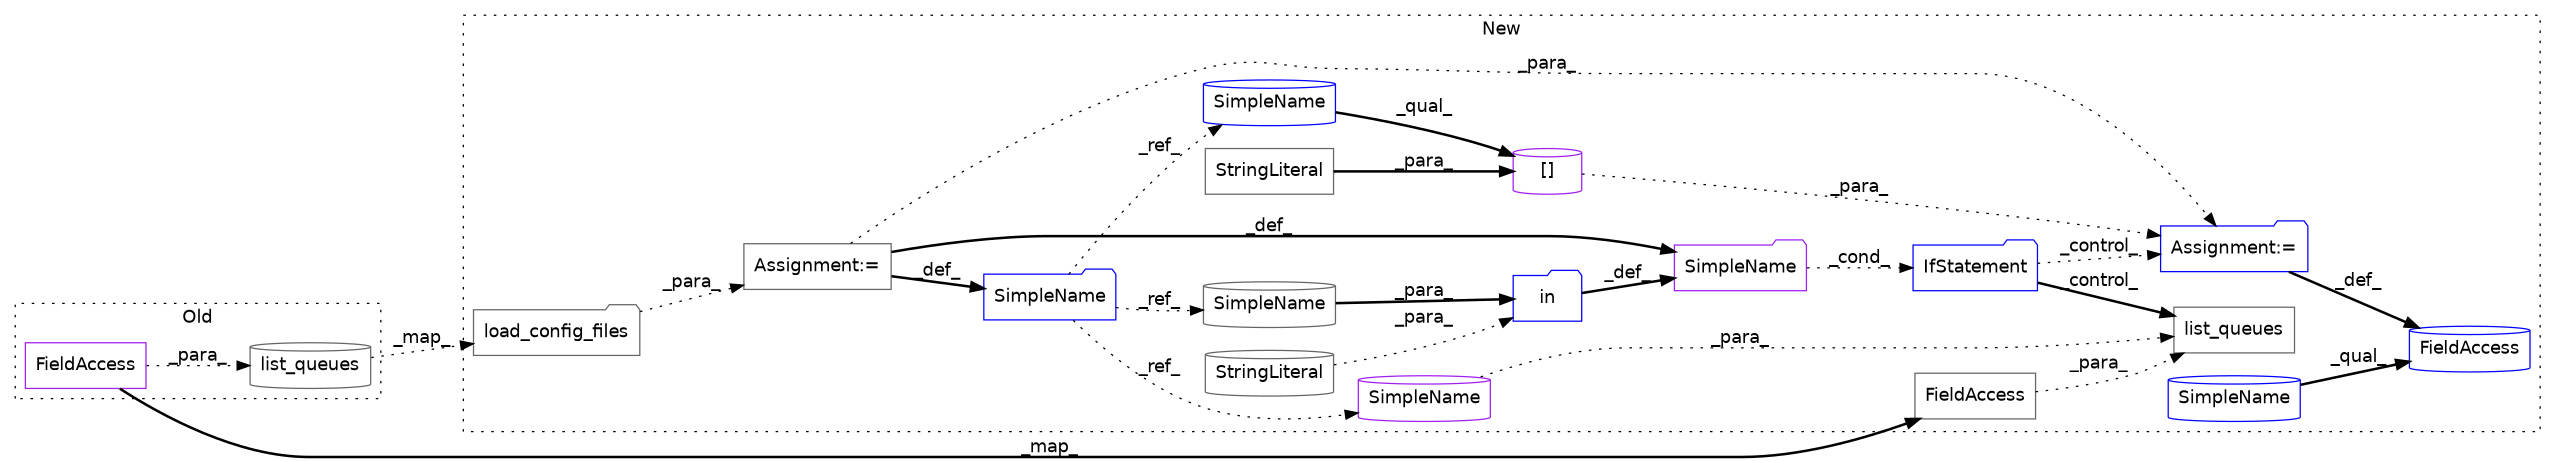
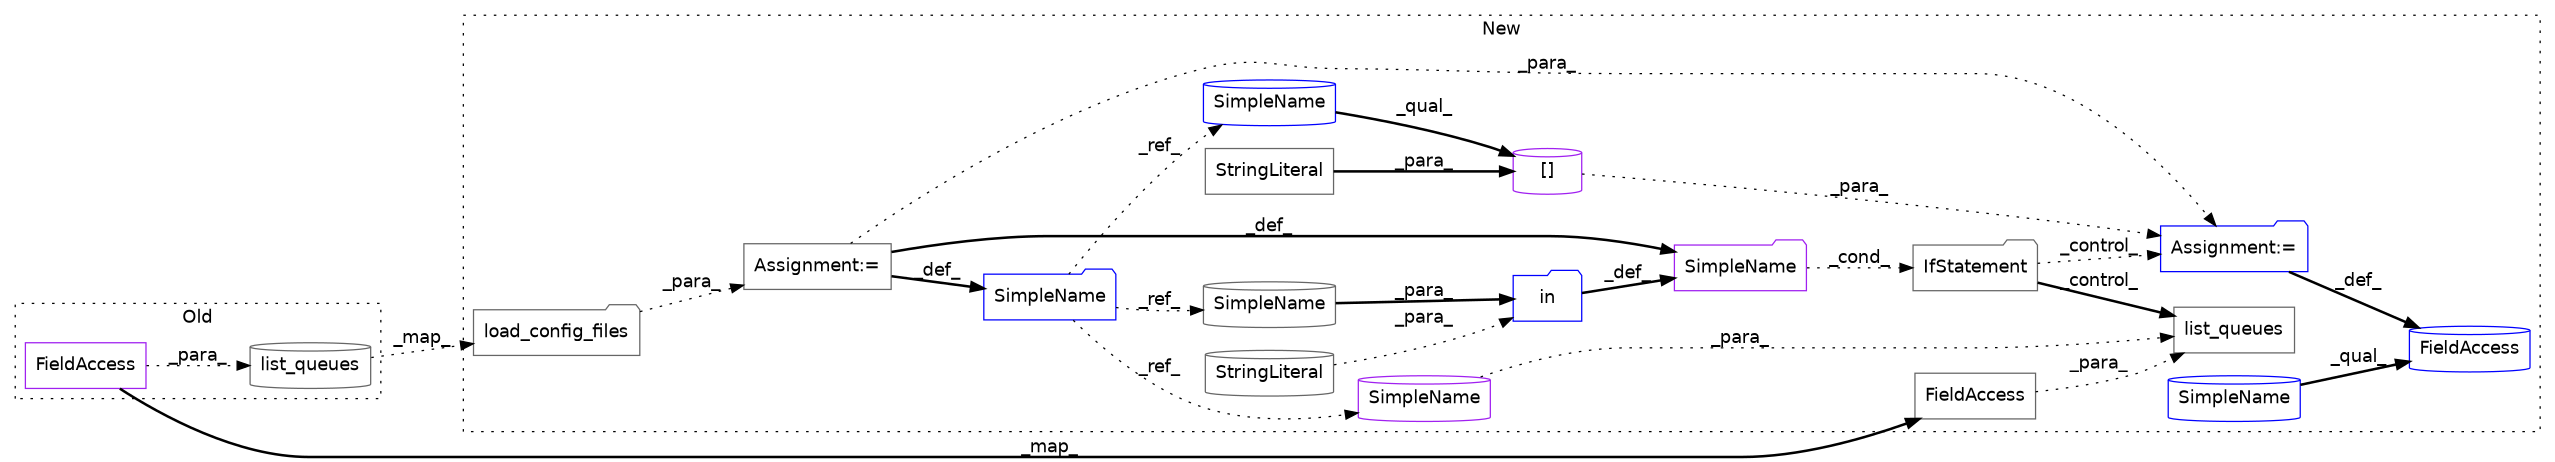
node "IfStatement": color blue -> gray40
